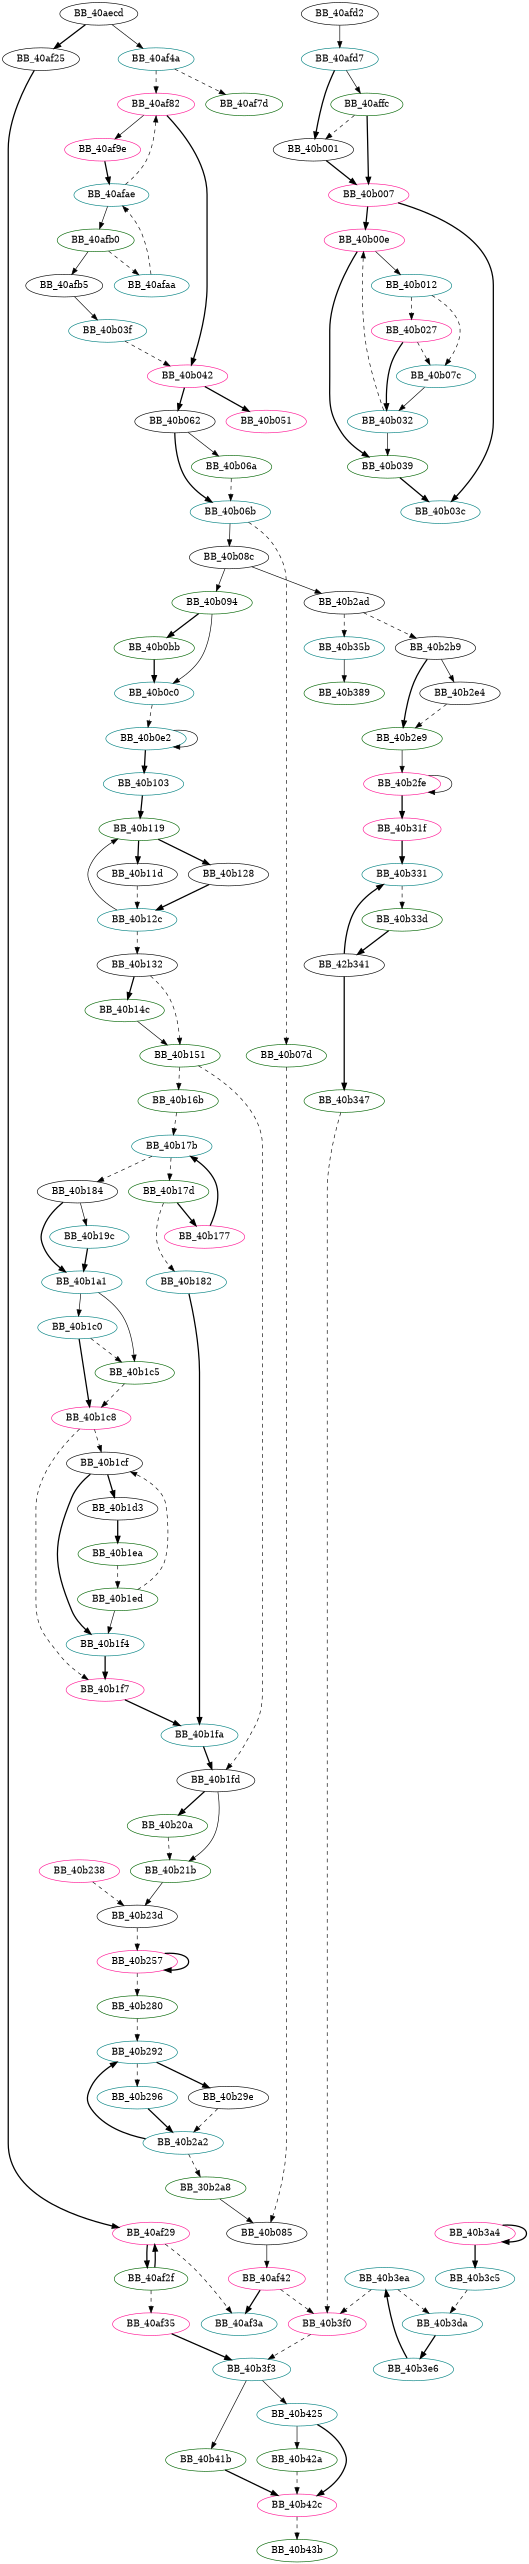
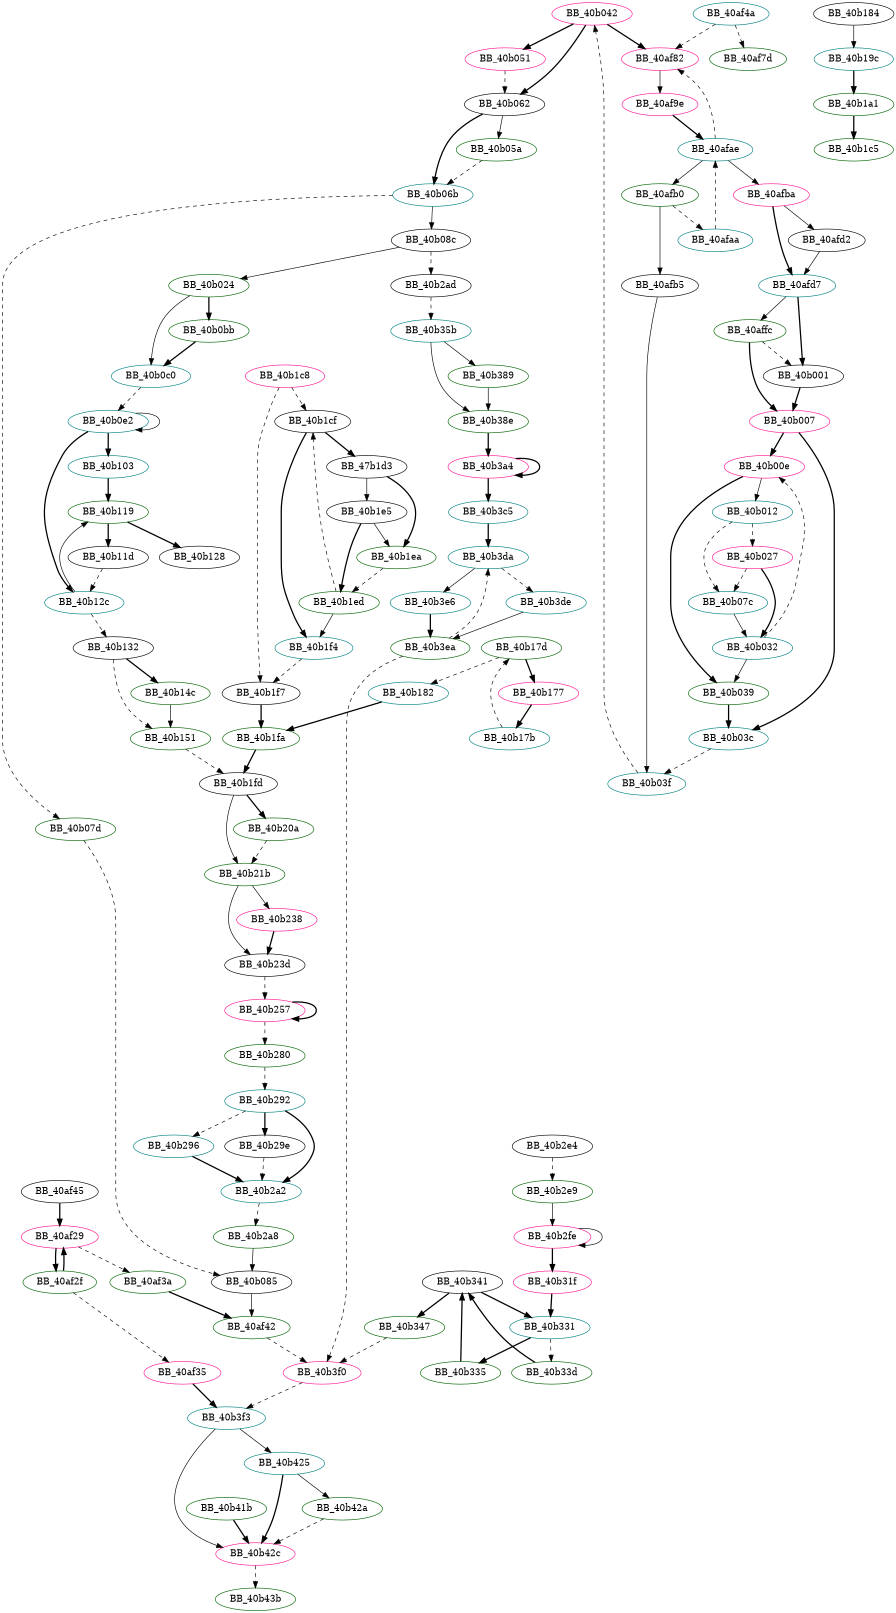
node "BB_40aecd": removed
node "BB_40af25": label "BB_40af25" -> "BB_40af45"
edge "BB_40b051" -> "BB_40b062": added
node "BB_40afba": added
edge "BB_40af82" -> "BB_40b042": reversed
node "BB_40b38e": added
node "BB_40b06a": label "BB_40b06a" -> "BB_40b05a"
node "BB_40b1e5": added
edge "BB_40b08c" -> "BB_40b2ad": style solid -> dashed
node "BB_40b094": label "BB_40b094" -> "BB_40b024"
node "BB_40b3de": added
node "BB_40b2b9": removed
edge "BB_40b03c" -> "BB_40b03f": added
edge "BB_40b21b" -> "BB_40b238": added
edge "BB_40b128" -> "BB_40b12c": now "BB_40b0e2" -> "BB_40b12c"
node "BB_42b341": label "BB_42b341" -> "BB_40b341"
node "BB_40b16b": removed
edge "BB_40b17b" -> "BB_40b184": removed
edge "BB_40b184" -> "BB_40b1a1": removed
node "BB_40b1a1": color teal -> darkgreen
edge "BB_40b1a1" -> "BB_40b1c5": style solid -> bold
node "BB_40b1c0": removed
node "BB_40b335": added
edge "BB_40b1c5" -> "BB_40b1c8": removed
node "BB_40b1d3": label "BB_40b1d3" -> "BB_47b1d3"
edge "BB_40b1f4" -> "BB_40b1f7": style bold -> dashed
node "BB_40b1f7": color deeppink -> black
node "BB_40b1fa": color teal -> darkgreen
edge "BB_40b238" -> "BB_40b23d": style dashed -> bold
edge "BB_40b2a2" -> "BB_40b292": reversed
node "BB_30b2a8": label "BB_30b2a8" -> "BB_40b2a8"
node "BB_40af42": color deeppink -> darkgreen
node "BB_40b3ea": color teal -> darkgreen
edge "BB_40af42" -> "BB_40af3a": reversed
edge "BB_40b3c5" -> "BB_40b3da": style dashed -> bold
node "BB_40af3a": color teal -> darkgreen
edge "BB_40b3da" -> "BB_40b3e6": style bold -> solid
edge "BB_40b3f3" -> "BB_40b41b": now "BB_40b3f3" -> "BB_40b42c"
